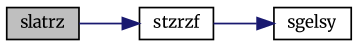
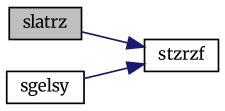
edge "stzrzf" -> "sgelsy": reversed
